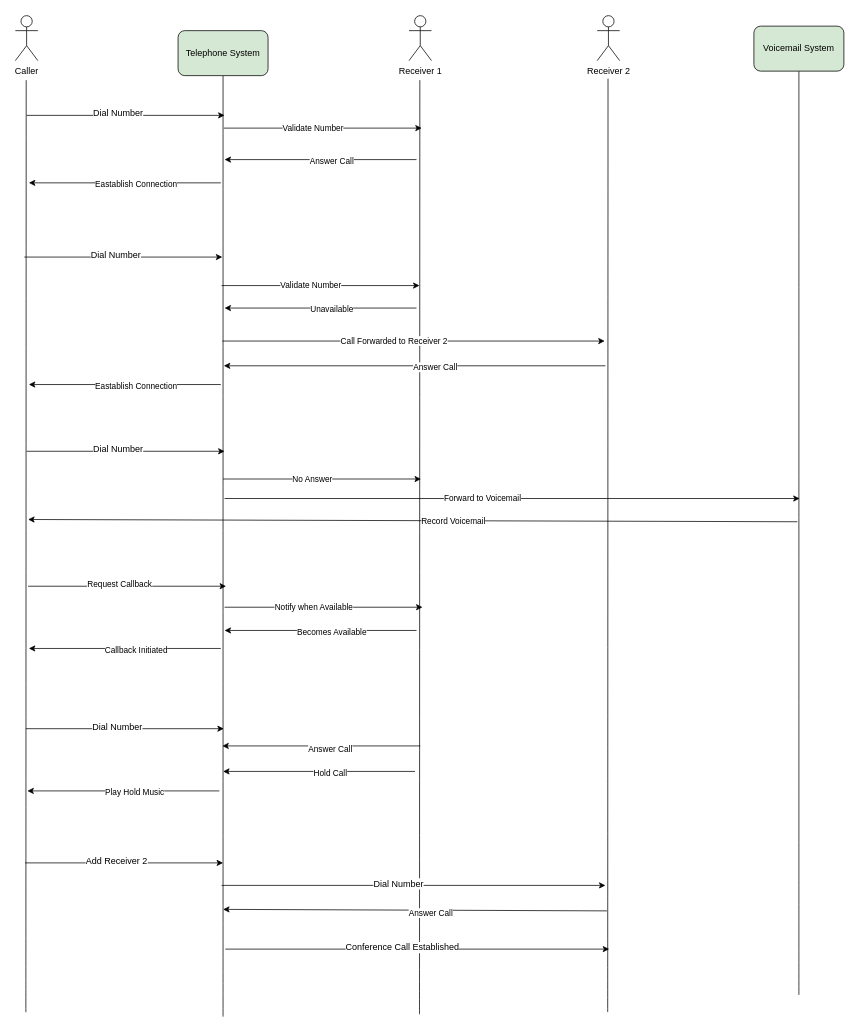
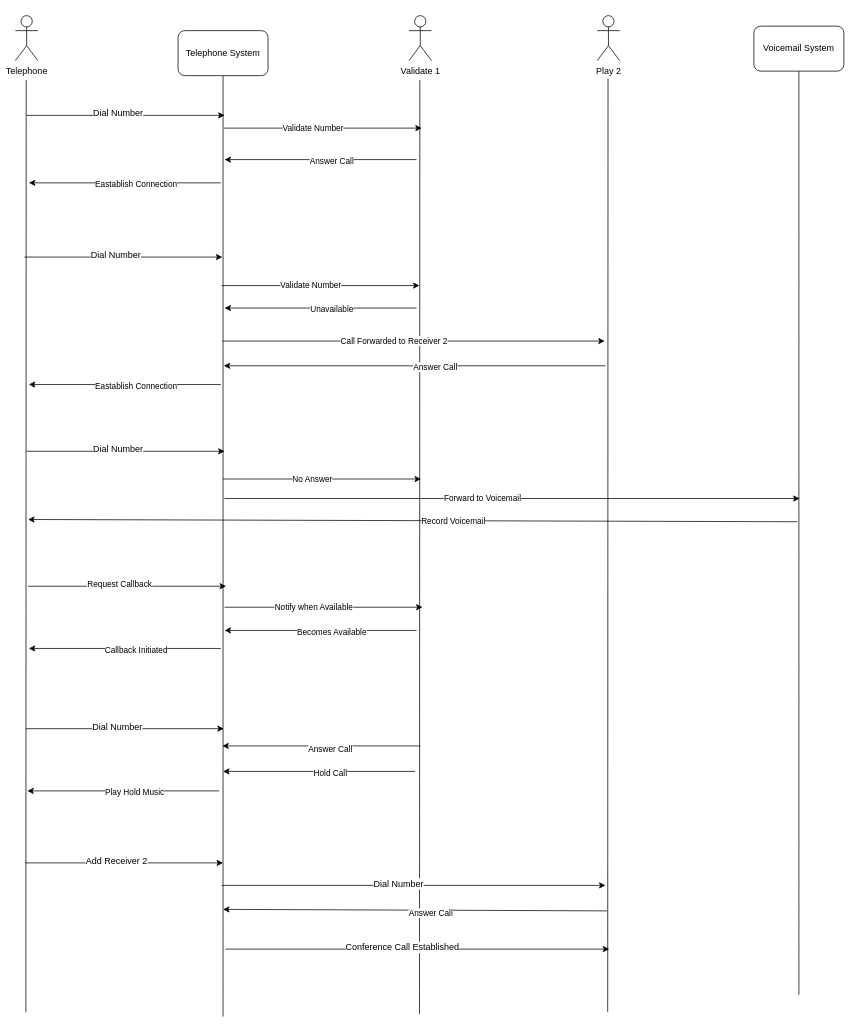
node "Voicemail System": fillcolor #d5e8d4 -> #ffffff
node "Telephone System": fillcolor #d5e8d4 -> #ffffff
node "Caller": label "Caller" -> "Telephone"
node "Receiver 1": label "Receiver 1" -> "Validate 1"
node "Receiver 2": label "Receiver 2" -> "Play 2"
